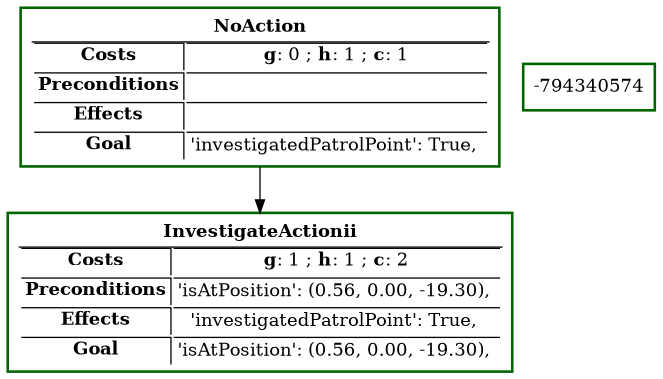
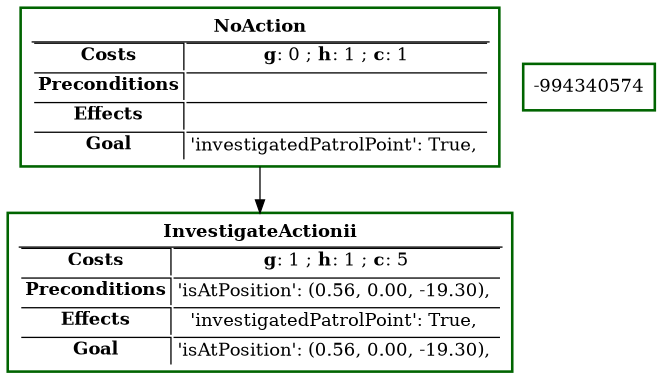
node "-794340574": label "-794340574" -> "-994340574"
node "InvestigateActionii": text ": 2" -> ": 5"
